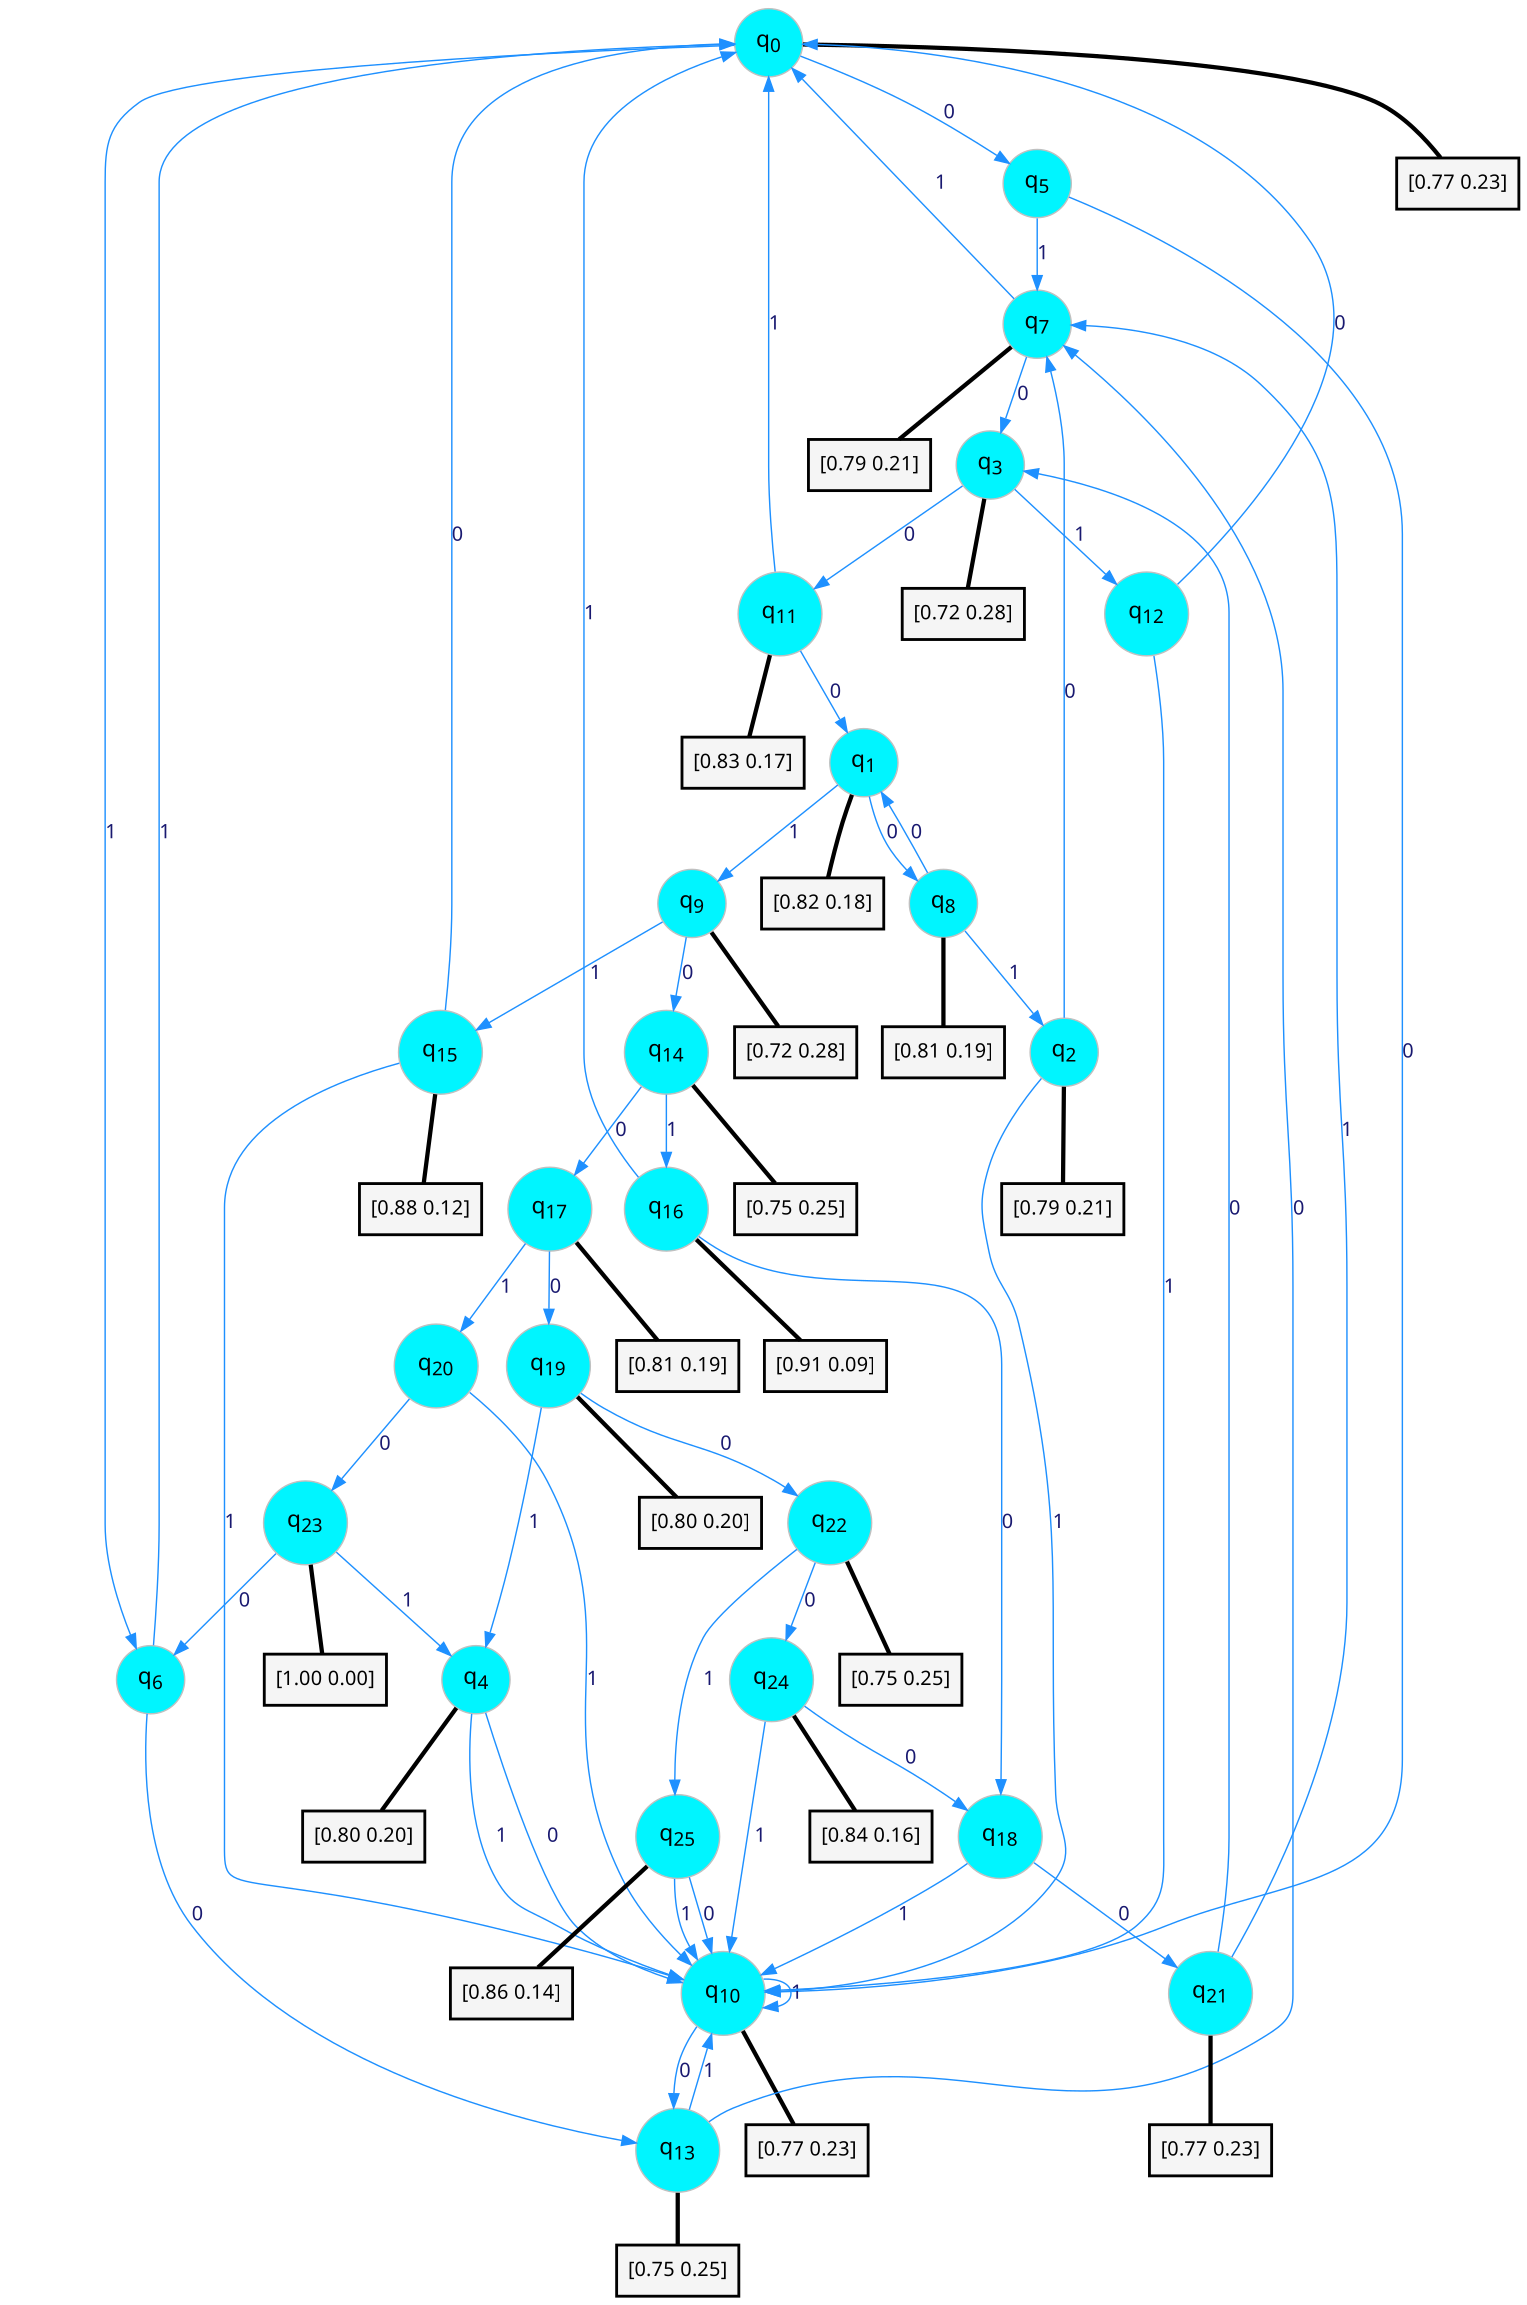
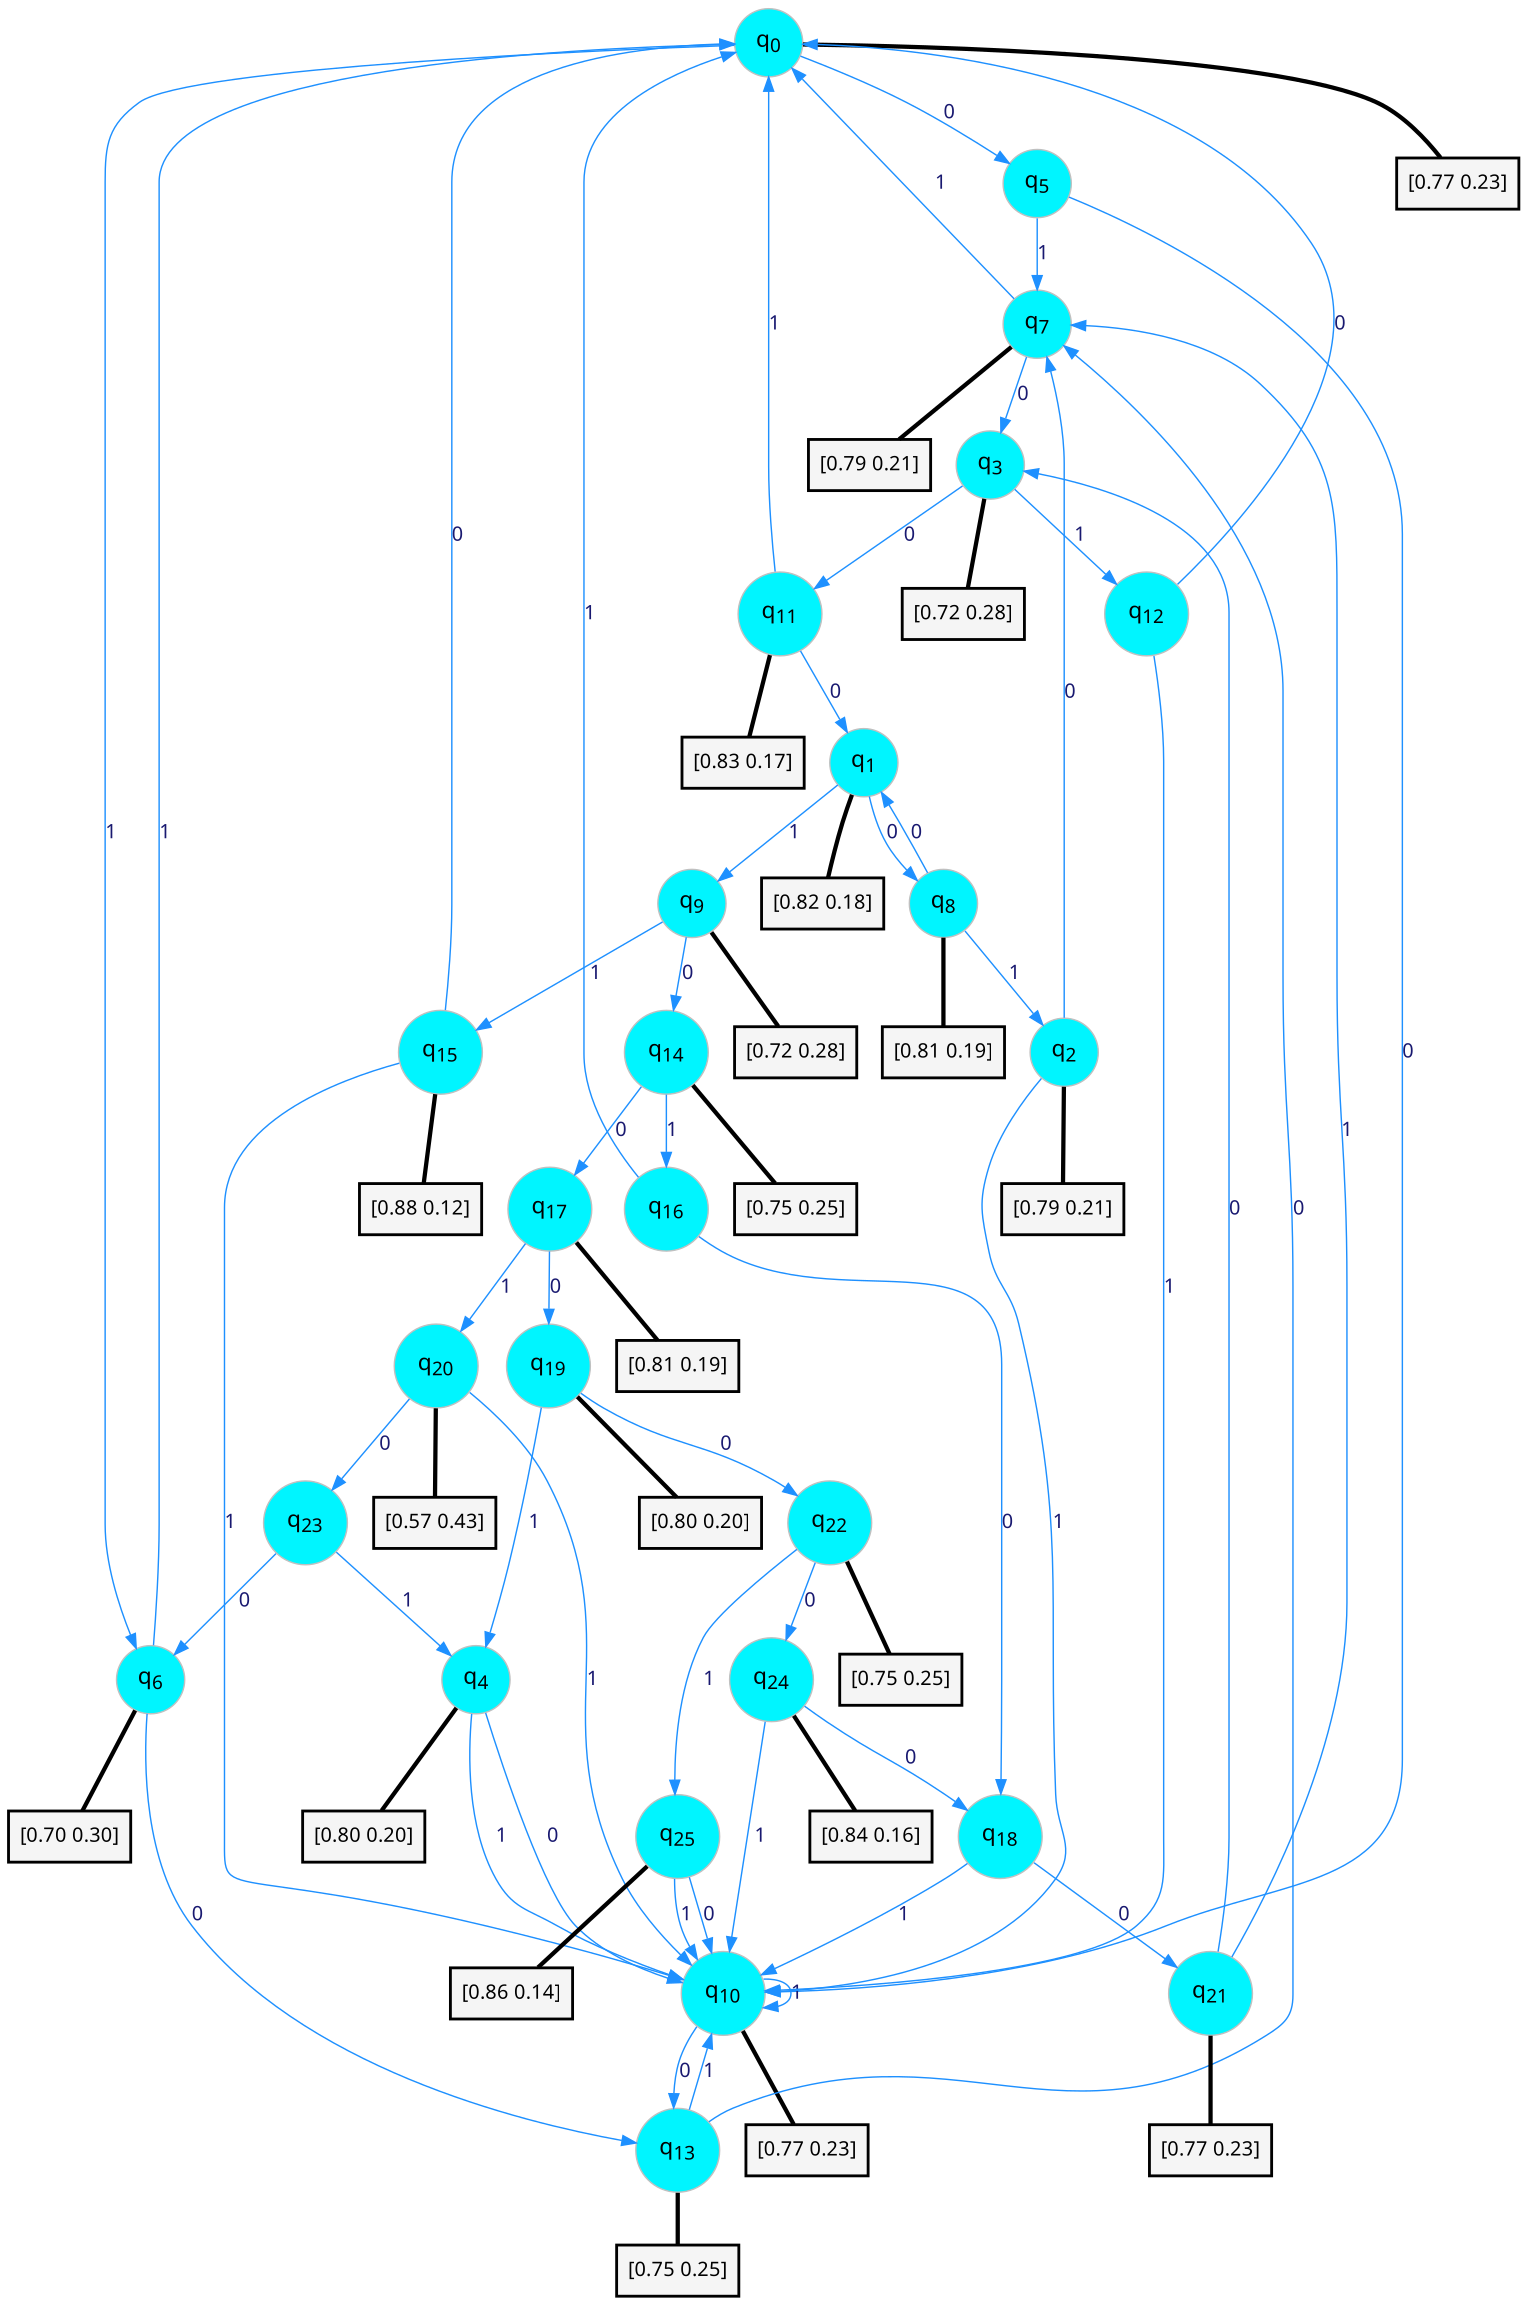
node "[0.91 0.09]": removed
node "[0.57 0.43]": added
node "[1.00 0.00]": removed
node "[0.70 0.30]": added
